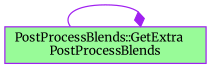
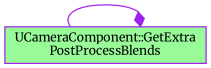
node "PostProcessBlends::GetExtra PostProcessBlends": label "PostProcessBlends::GetExtra PostProcessBlends" -> "UCameraComponent::GetExtra PostProcessBlends"
